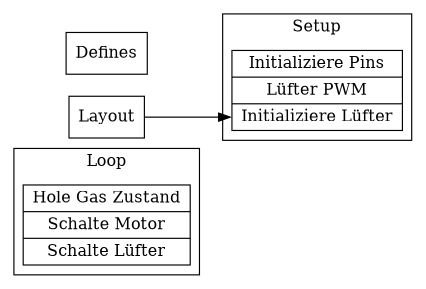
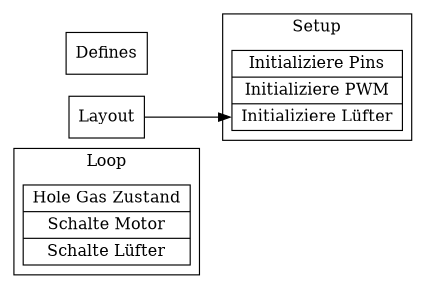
node "Initializiere Pins": text "Lüfter PWM" -> "Initializiere PWM"
